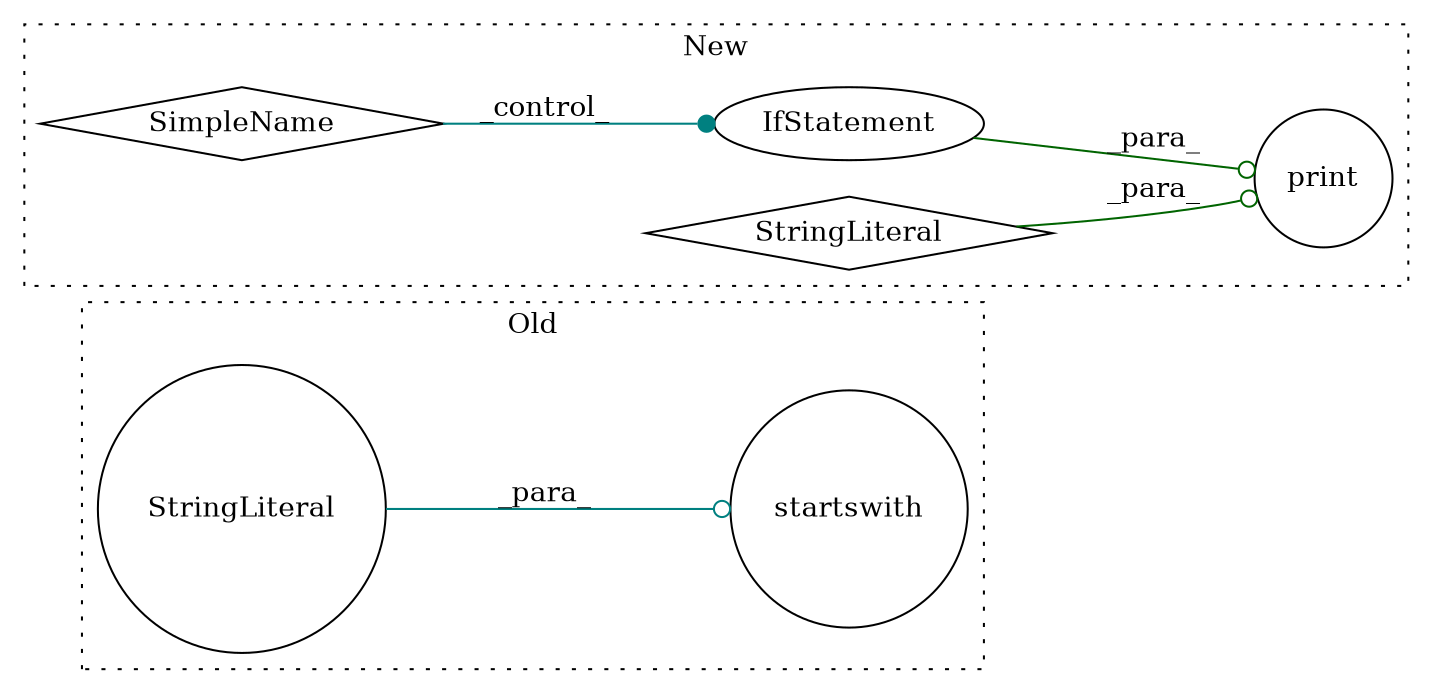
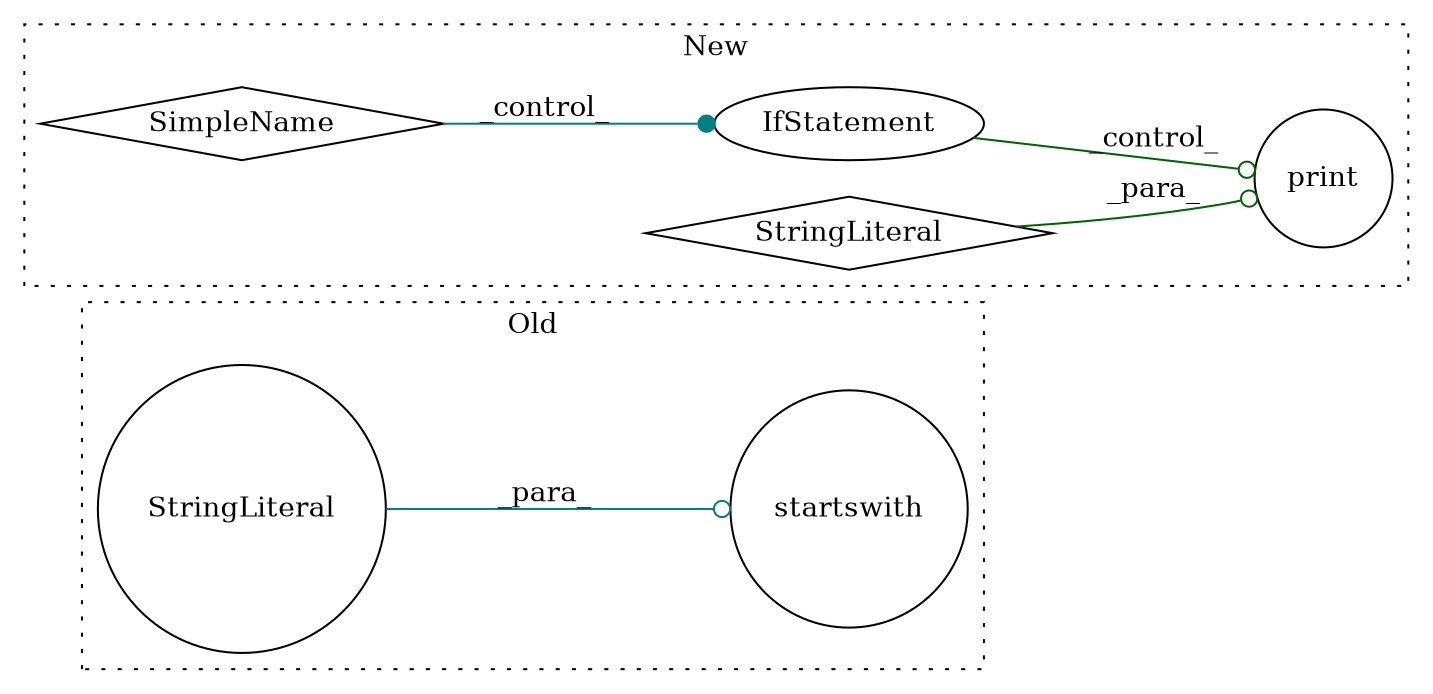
edge "IfStatement" -> "print": label "_para_" -> "_control_"
